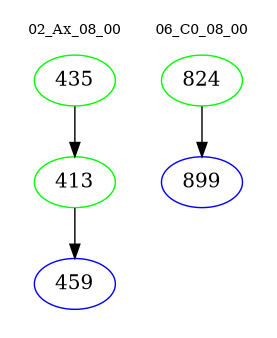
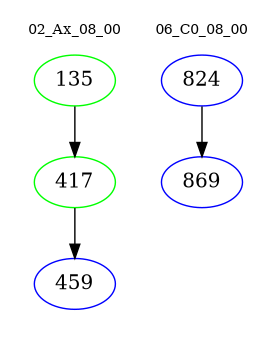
node "435": label "435" -> "135"
node "824": color green -> blue
node "413": label "413" -> "417"
node "899": label "899" -> "869"
